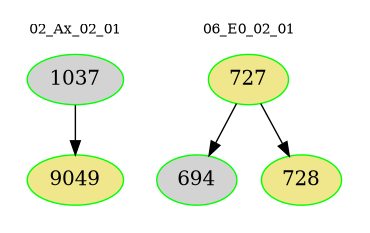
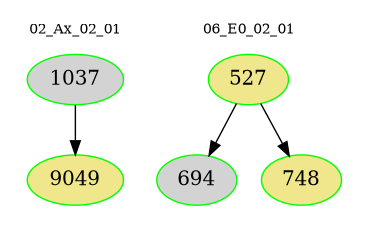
node "727": label "727" -> "527"
node "728": label "728" -> "748"
